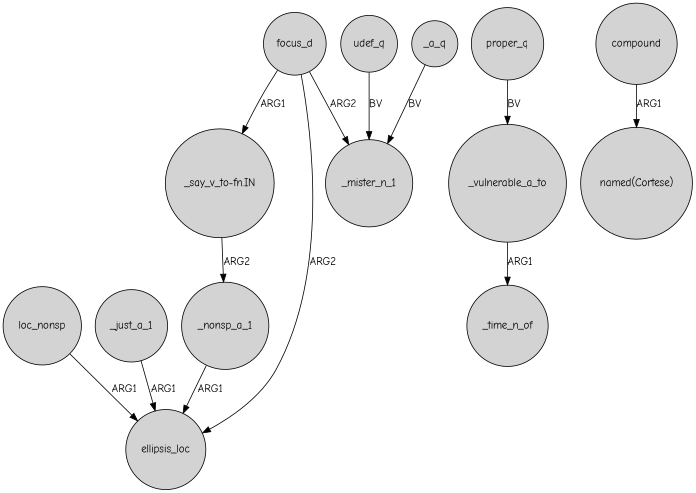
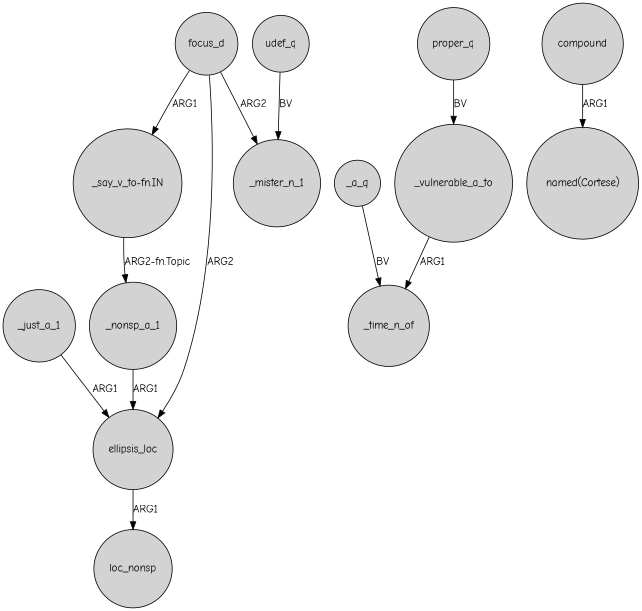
edge "_a_q" -> "_mister_n_1": now "_a_q" -> "_time_n_of"
edge "_say_v_to-fn.IN" -> "_nonsp_a_1": label "ARG2" -> "ARG2-fn.Topic"
edge "loc_nonsp" -> "ellipsis_loc": reversed
